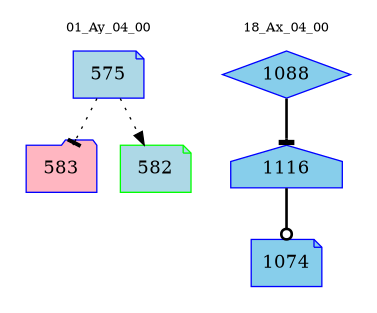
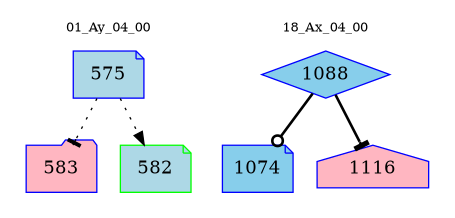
node "1116": fillcolor skyblue -> lightpink
edge "1116" -> "1074": now "1088" -> "1074"
